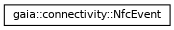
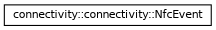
node "gaia::connectivity::NfcEvent": label "gaia::connectivity::NfcEvent" -> "connectivity::connectivity::NfcEvent"
